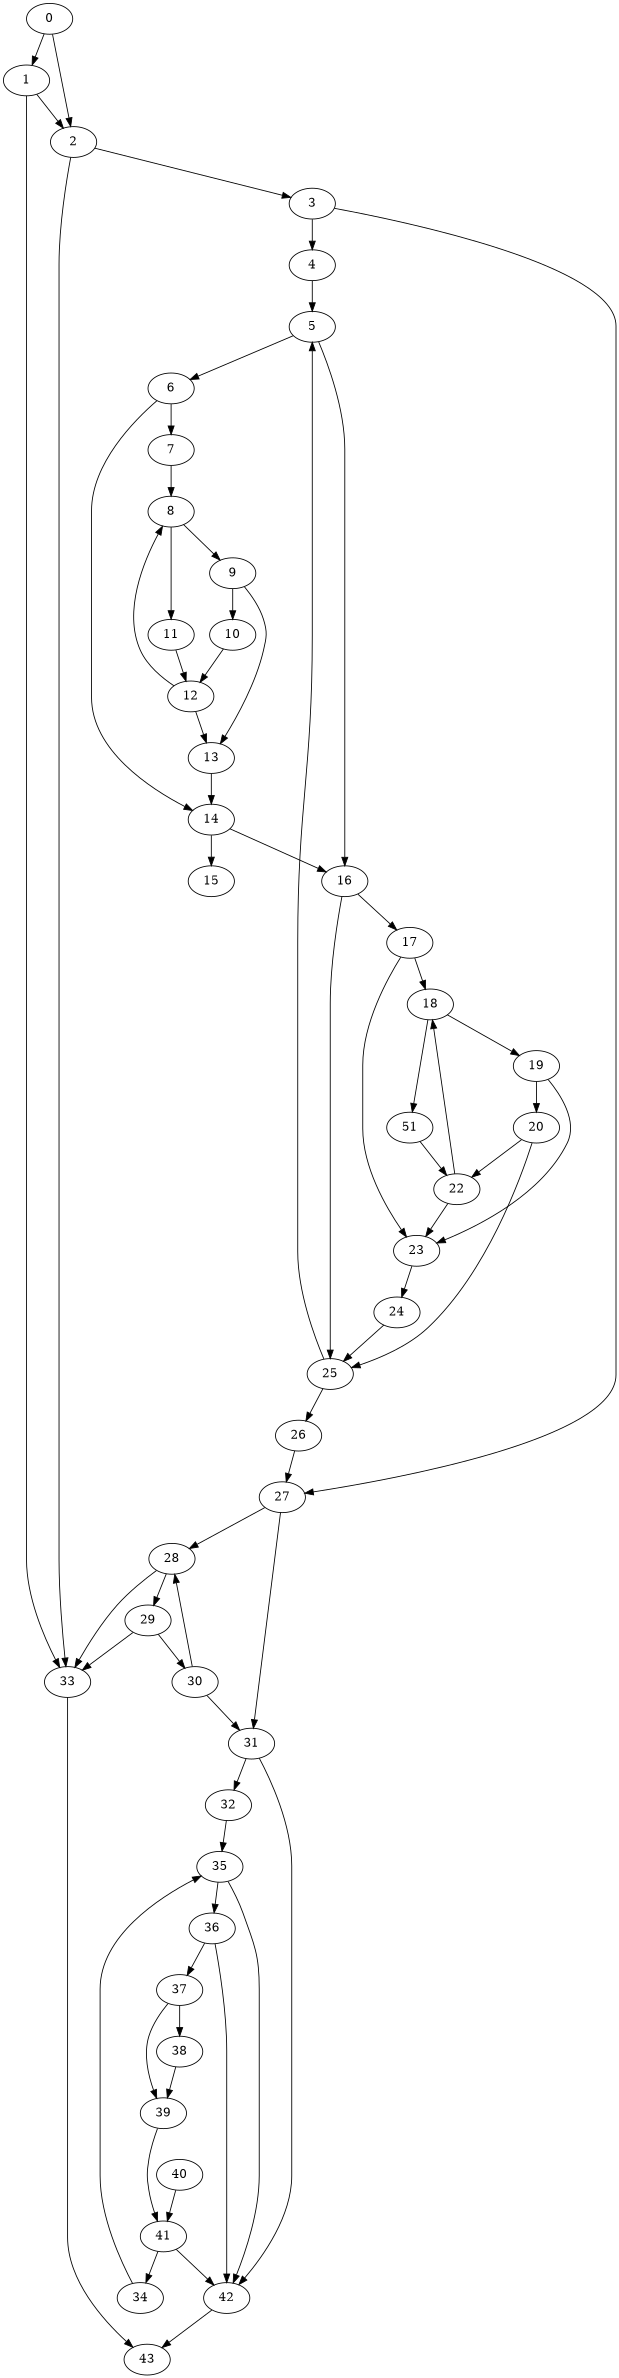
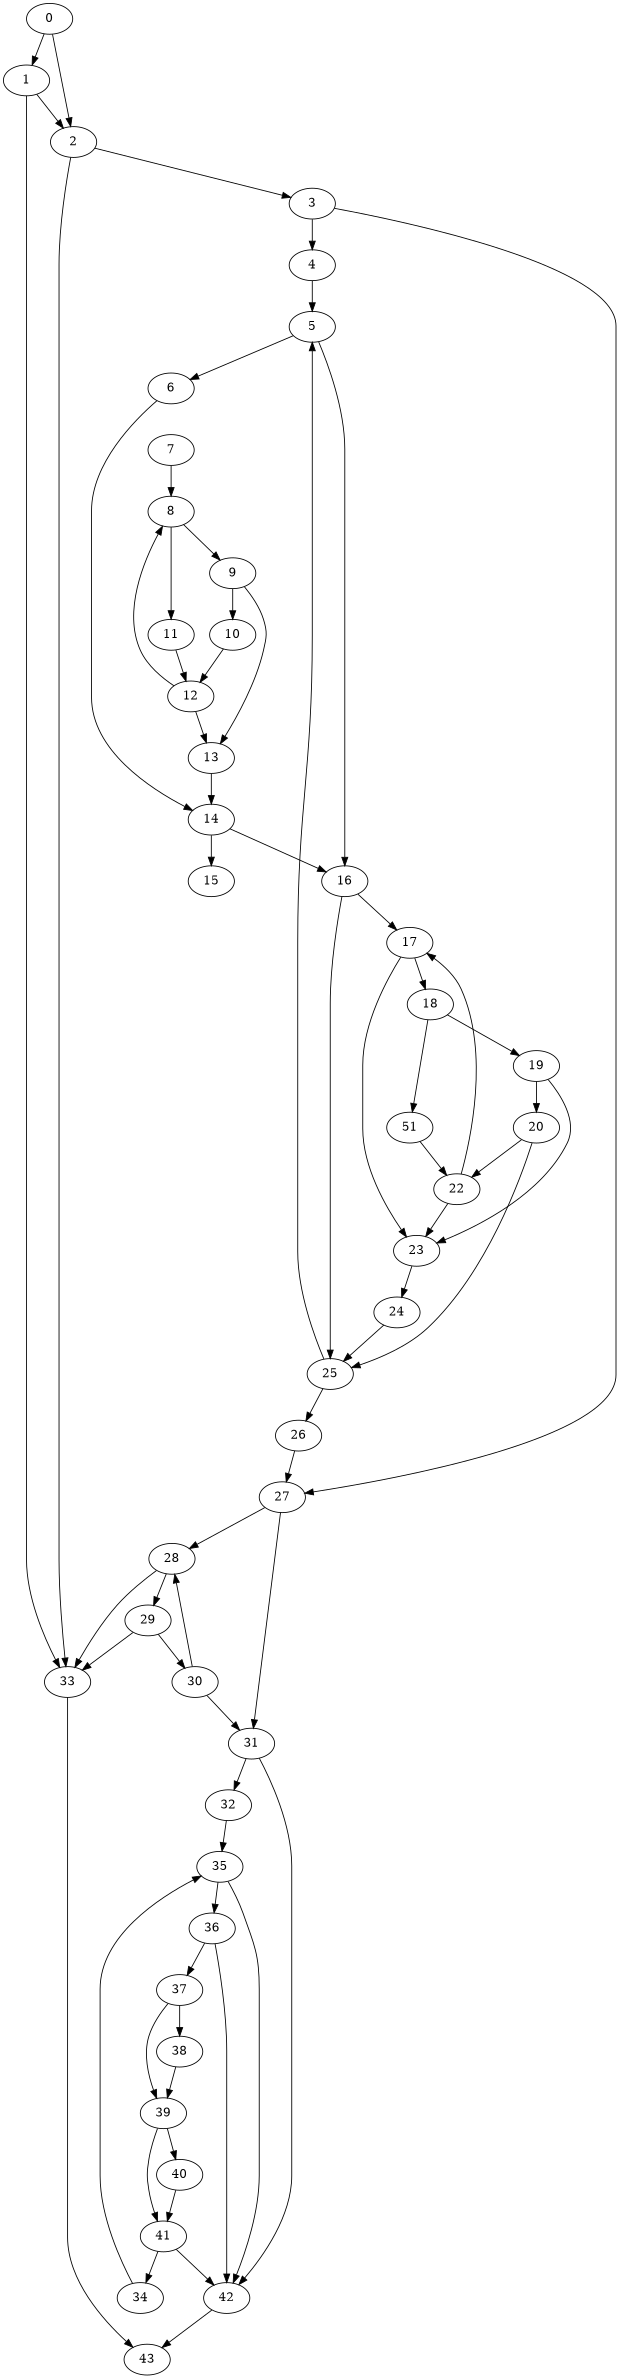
edge "6" -> "7": removed
edge "22" -> "18": now "22" -> "17"
edge "39" -> "40": added
